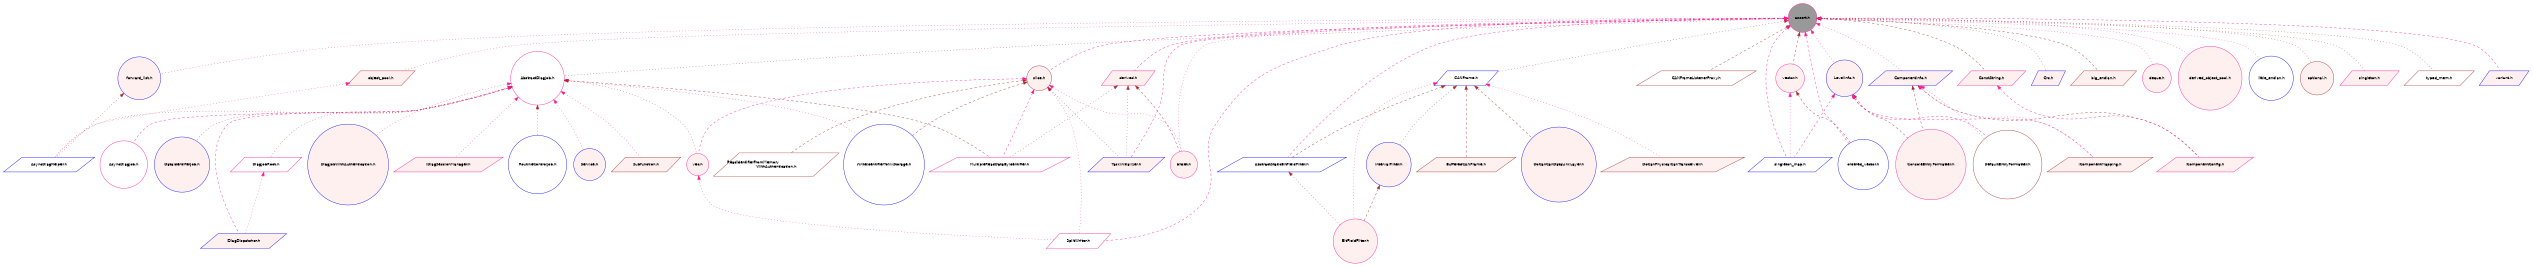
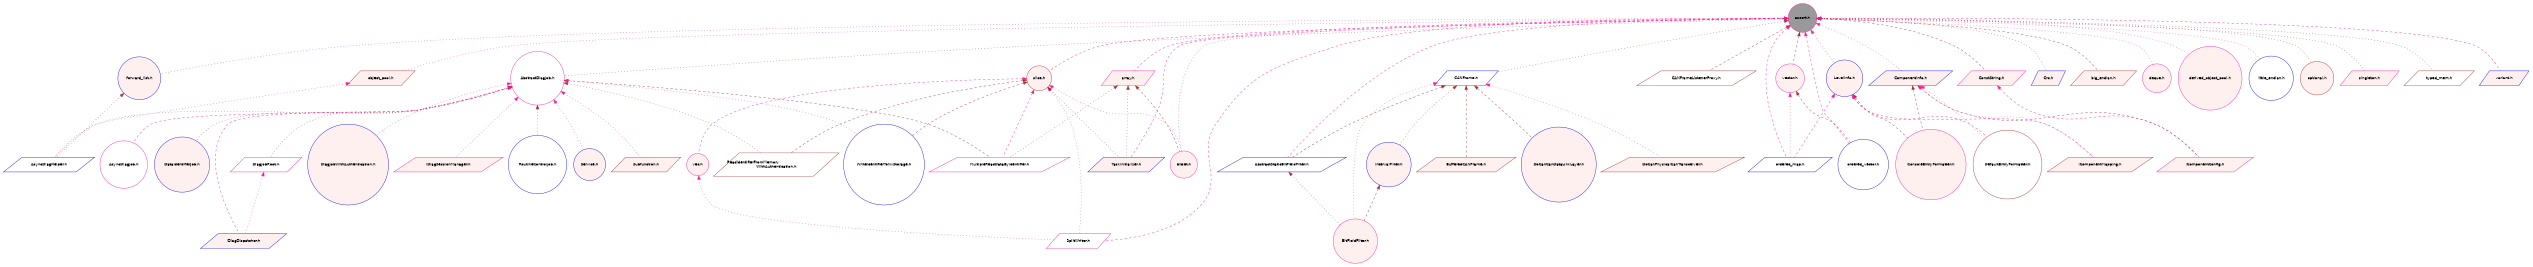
node "derived.h": label "derived.h" -> "array.h"
edge "vec.h" -> "AbstractDiagJob.h": now "ReadIdentifierFromMemory WithAuthentication.h" -> "AbstractDiagJob.h"
node "singleton_map.h": label "singleton_map.h" -> "ordered_map.h"
